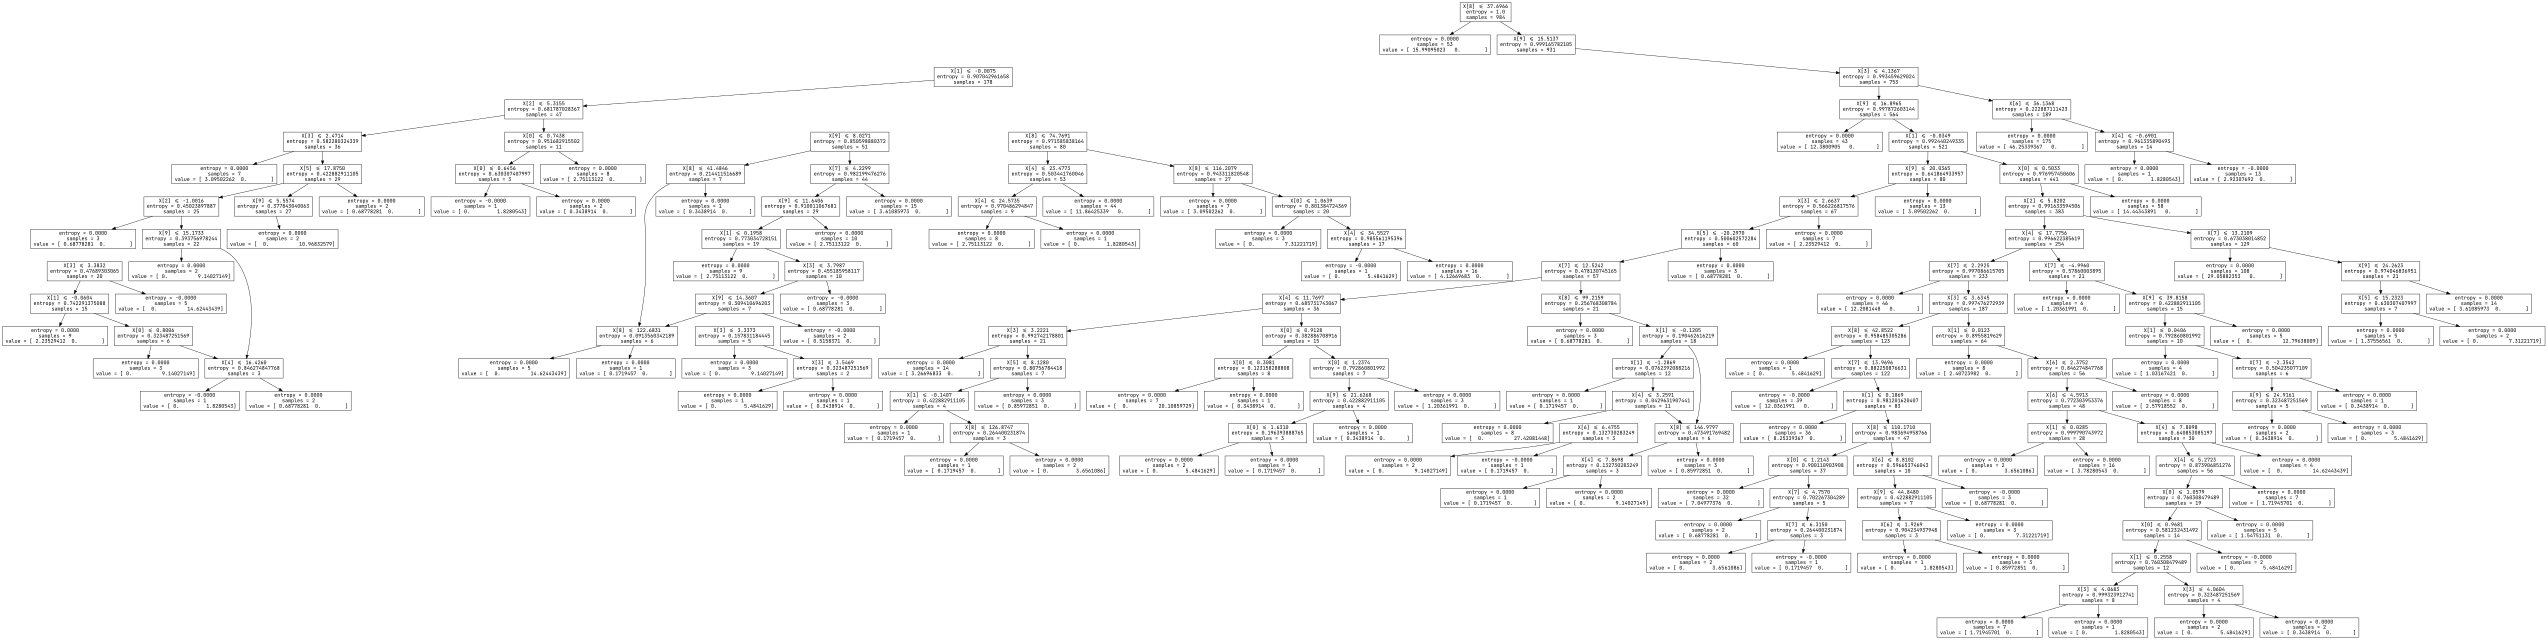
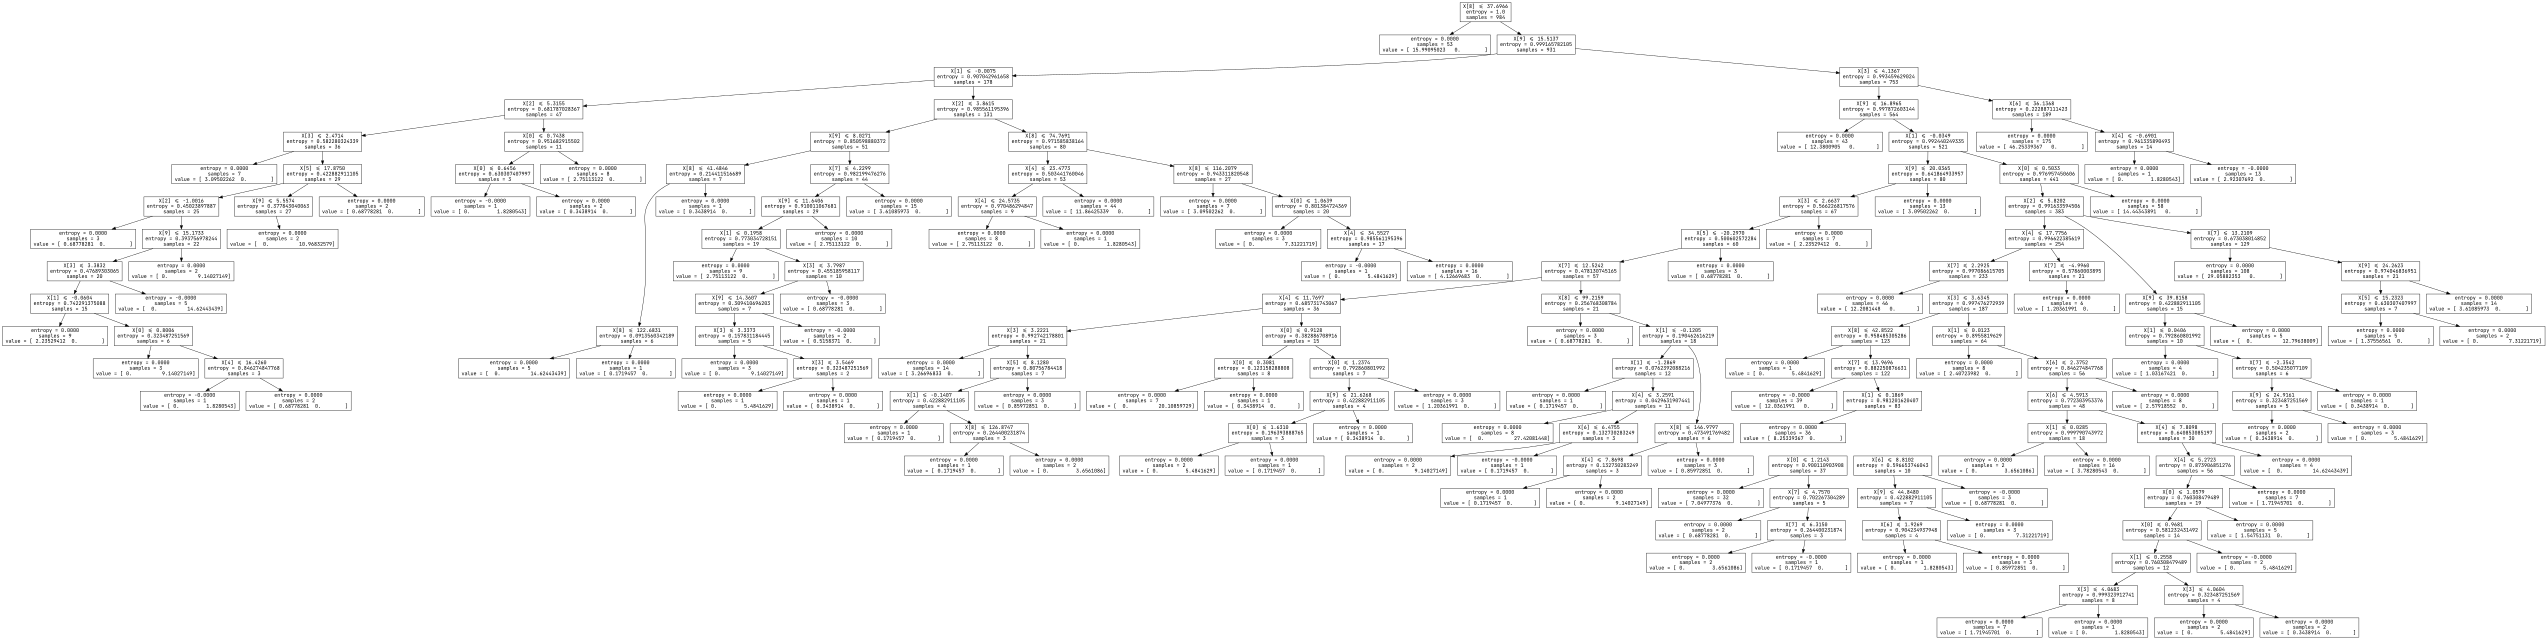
edge "X[9] <= 15.5137 entropy = 0.999165782105 samples = 931" -> "X[1] <= -0.0075 entropy = 0.907042961658 samples = 178": added
node "X[2] <= 3.8615 entropy = 0.985561195396 samples = 131": added
edge "X[7] <= 2.2925 entropy = 0.997086615705 samples = 233" -> "X[3] <= 3.6345 entropy = 0.997476272939 samples = 187": removed
edge "X[7] <= -4.9960 entropy = 0.57860003895 samples = 21" -> "X[9] <= 39.8158 entropy = 0.422882911105 samples = 15": now "X[2] <= 5.8202 entropy = 0.991633594506 samples = 383" -> "X[9] <= 39.8158 entropy = 0.422882911105 samples = 15"
edge "X[9] <= 15.1733 entropy = 0.393756978244 samples = 22" -> "X[4] <= 16.4260 entropy = 0.846274847768 samples = 3": now "X[9] <= 15.1733 entropy = 0.393756978244 samples = 22" -> "X[3] <= 3.3832 entropy = 0.47689303065 samples = 20"
edge "X[9] <= 14.3607 entropy = 0.309410696203 samples = 7" -> "X[8] <= 122.6831 entropy = 0.0913560342189 samples = 6": now "X[9] <= 14.3607 entropy = 0.309410696203 samples = 7" -> "X[3] <= 3.3373 entropy = 0.157831184445 samples = 5"
edge "X[4] <= 3.2591 entropy = 0.0429631907441 samples = 11" -> "X[8] <= 146.9797 entropy = 0.473491769482 samples = 6": now "X[4] <= 3.2591 entropy = 0.0429631907441 samples = 11" -> "X[6] <= 6.4755 entropy = 0.132730283249 samples = 3"
node "X[8] <= 110.1710 entropy = 0.983694958766 samples = 47": removed
node "X[1] <= 0.0285 entropy = 0.999790743972 samples = 28": label "X[1] <= 0.0285 entropy = 0.999790743972 samples = 28" -> "X[1] <= 0.0285 entropy = 0.999790743972 samples = 18"
node "X[6] <= 1.9269 entropy = 0.904234937948 samples = 3": label "X[6] <= 1.9269 entropy = 0.904234937948 samples = 3" -> "X[6] <= 1.9269 entropy = 0.904234937948 samples = 4"
